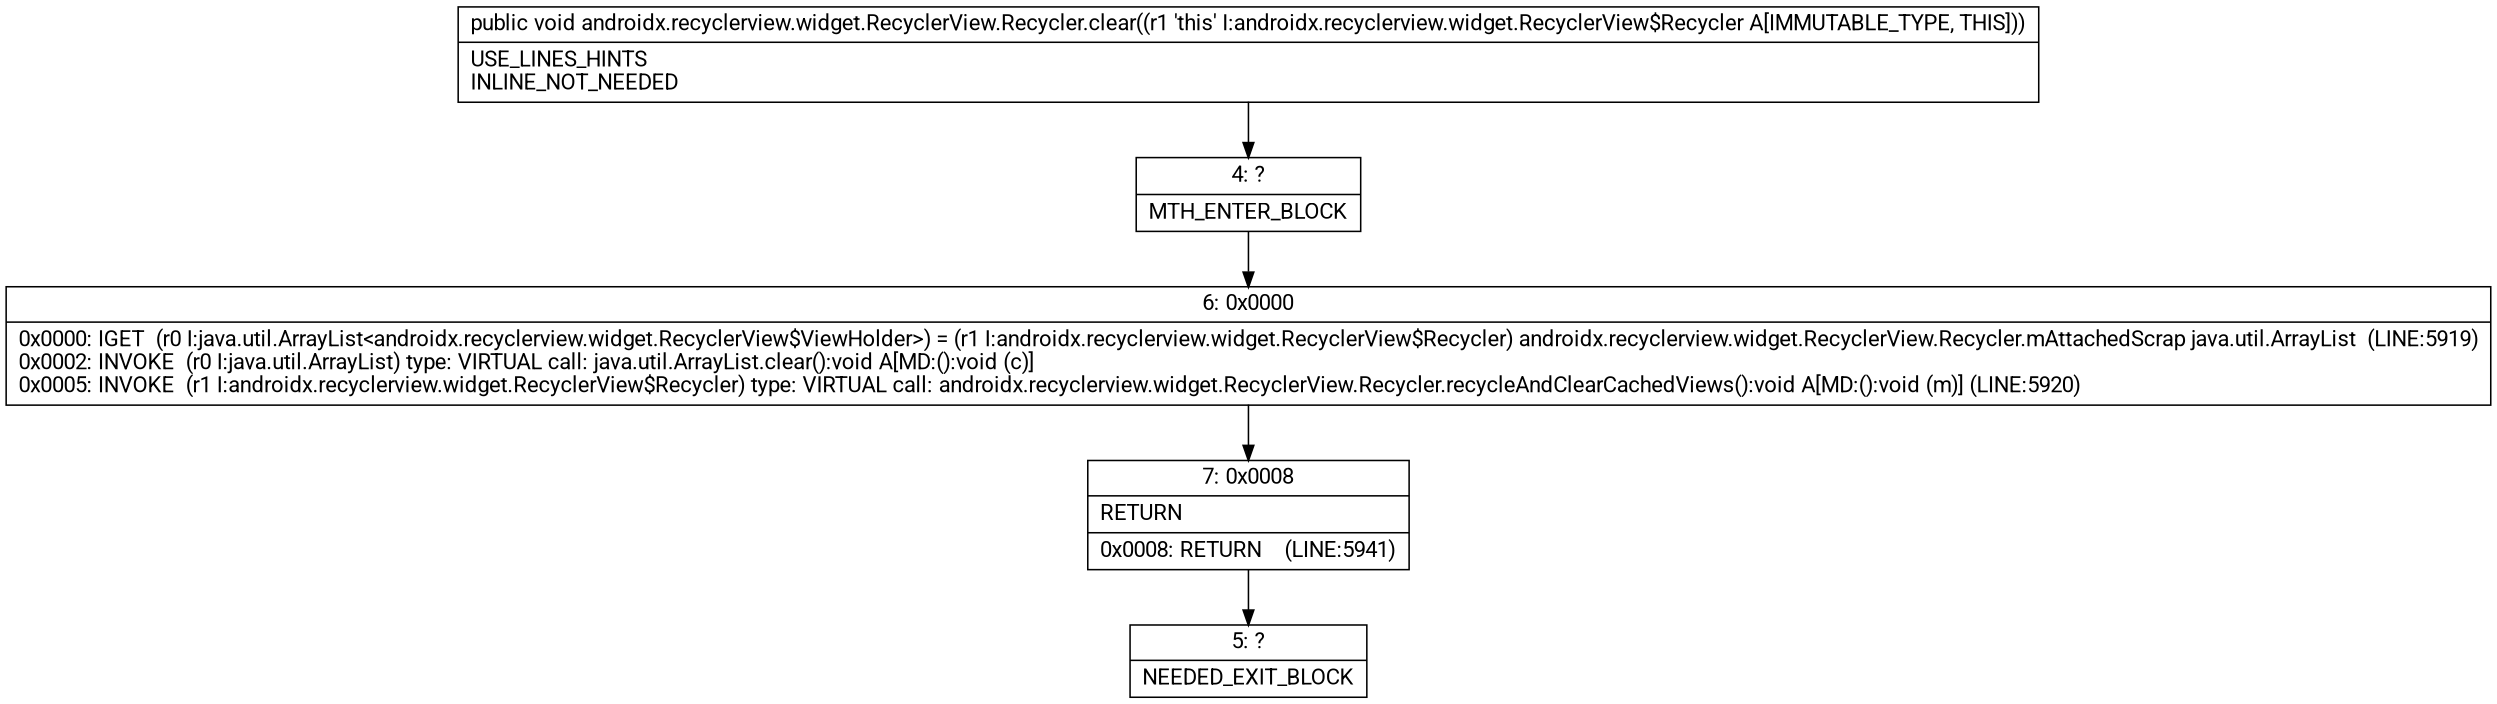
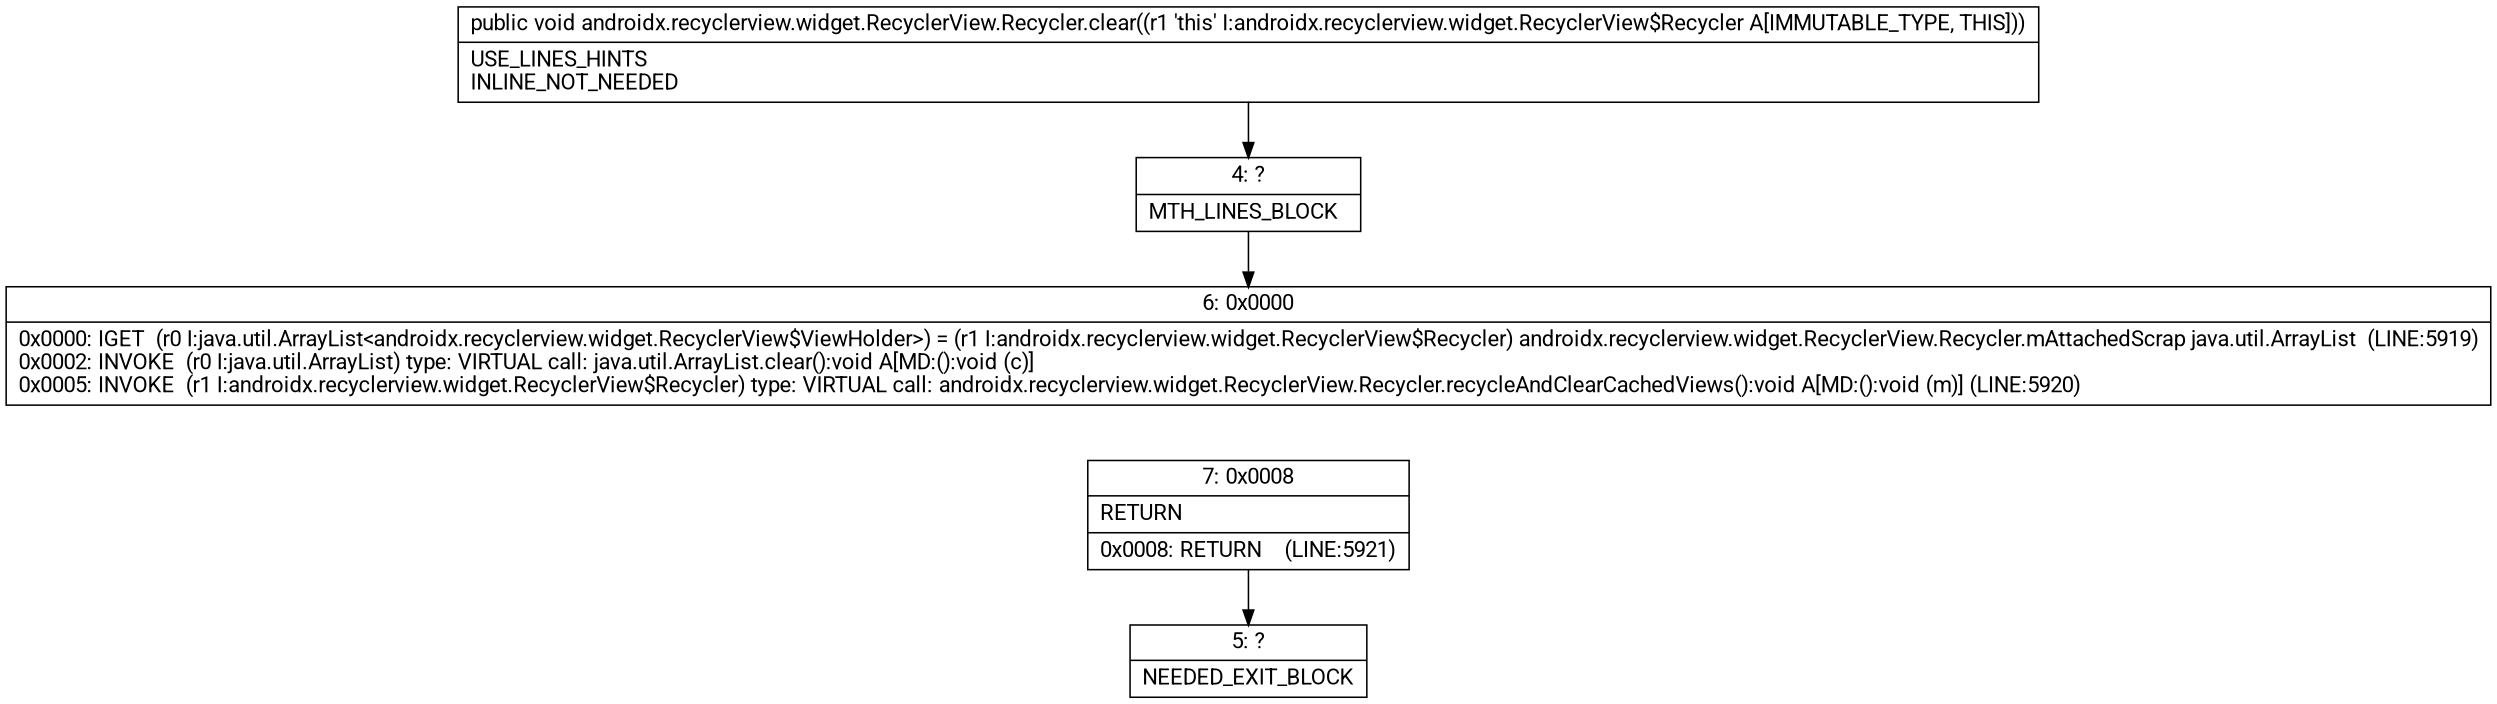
node "4: ?": text "MTH_ENTER_BLOCK" -> "MTH_LINES_BLOCK"
edge "6: 0x0000" -> "7: 0x0008": removed
node "7: 0x0008": text "0x0008: RETURN    (LINE:5941)" -> "0x0008: RETURN    (LINE:5921)"
